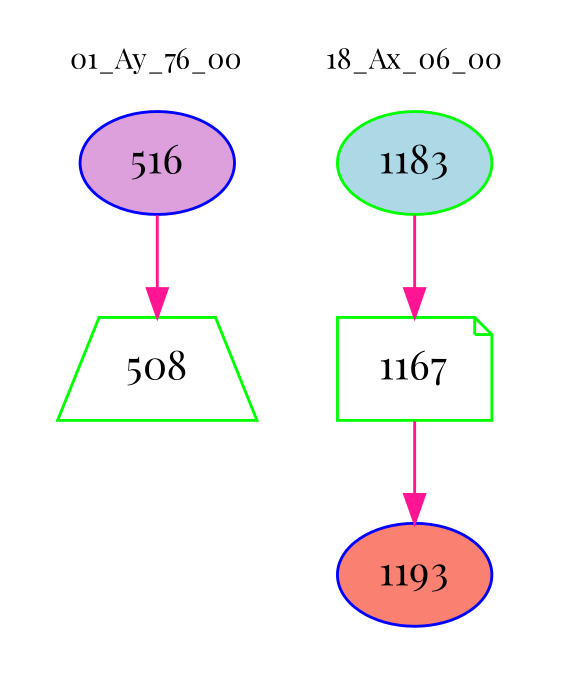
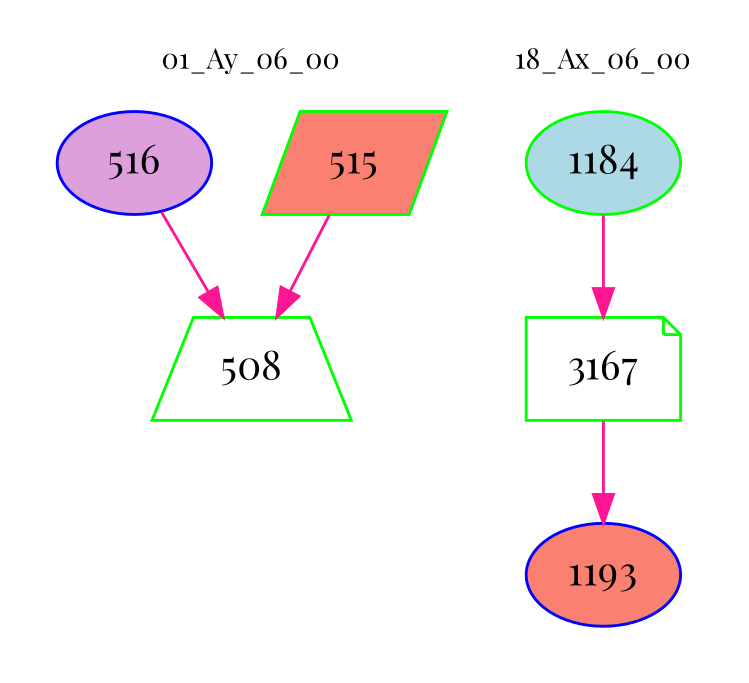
cluster "01_Ay_76_00": label "01_Ay_76_00" -> "01_Ay_06_00"
node "515": added
node "1183": label "1183" -> "1184"
node "1167": label "1167" -> "3167"
